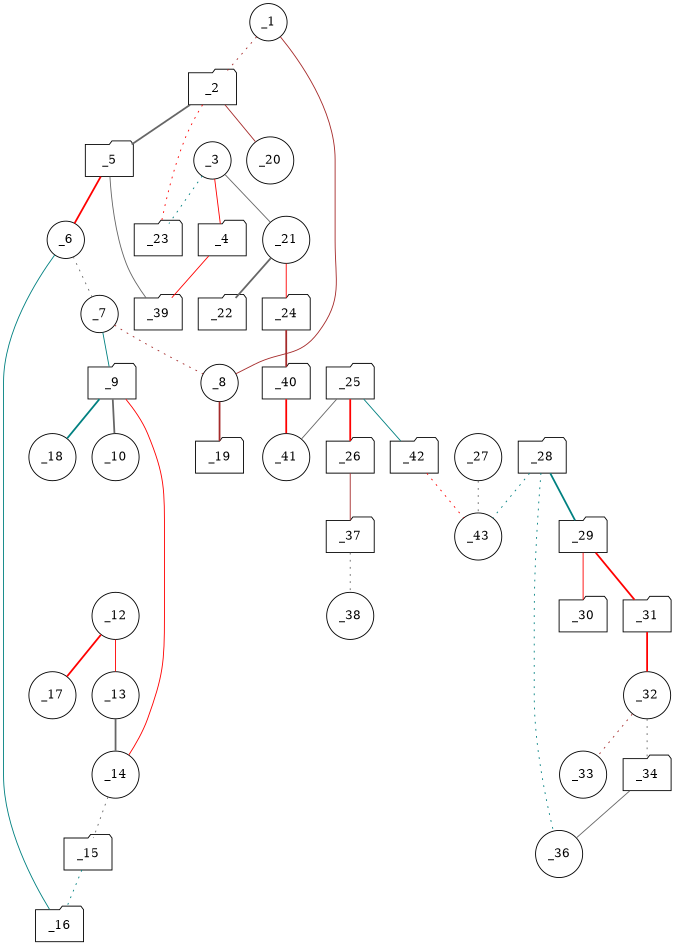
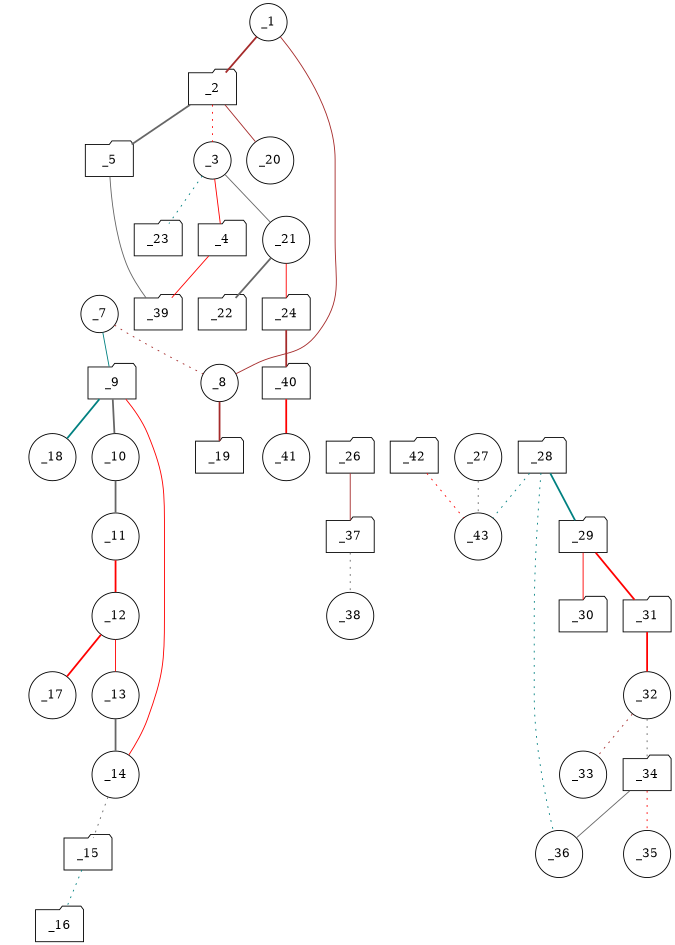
edge "_1" -- "_2": style dotted -> bold
edge "_2" -- "_23": now "_2" -- "_3"
node "_6": removed
node "_25": removed
node "_11": added
node "_35": added
